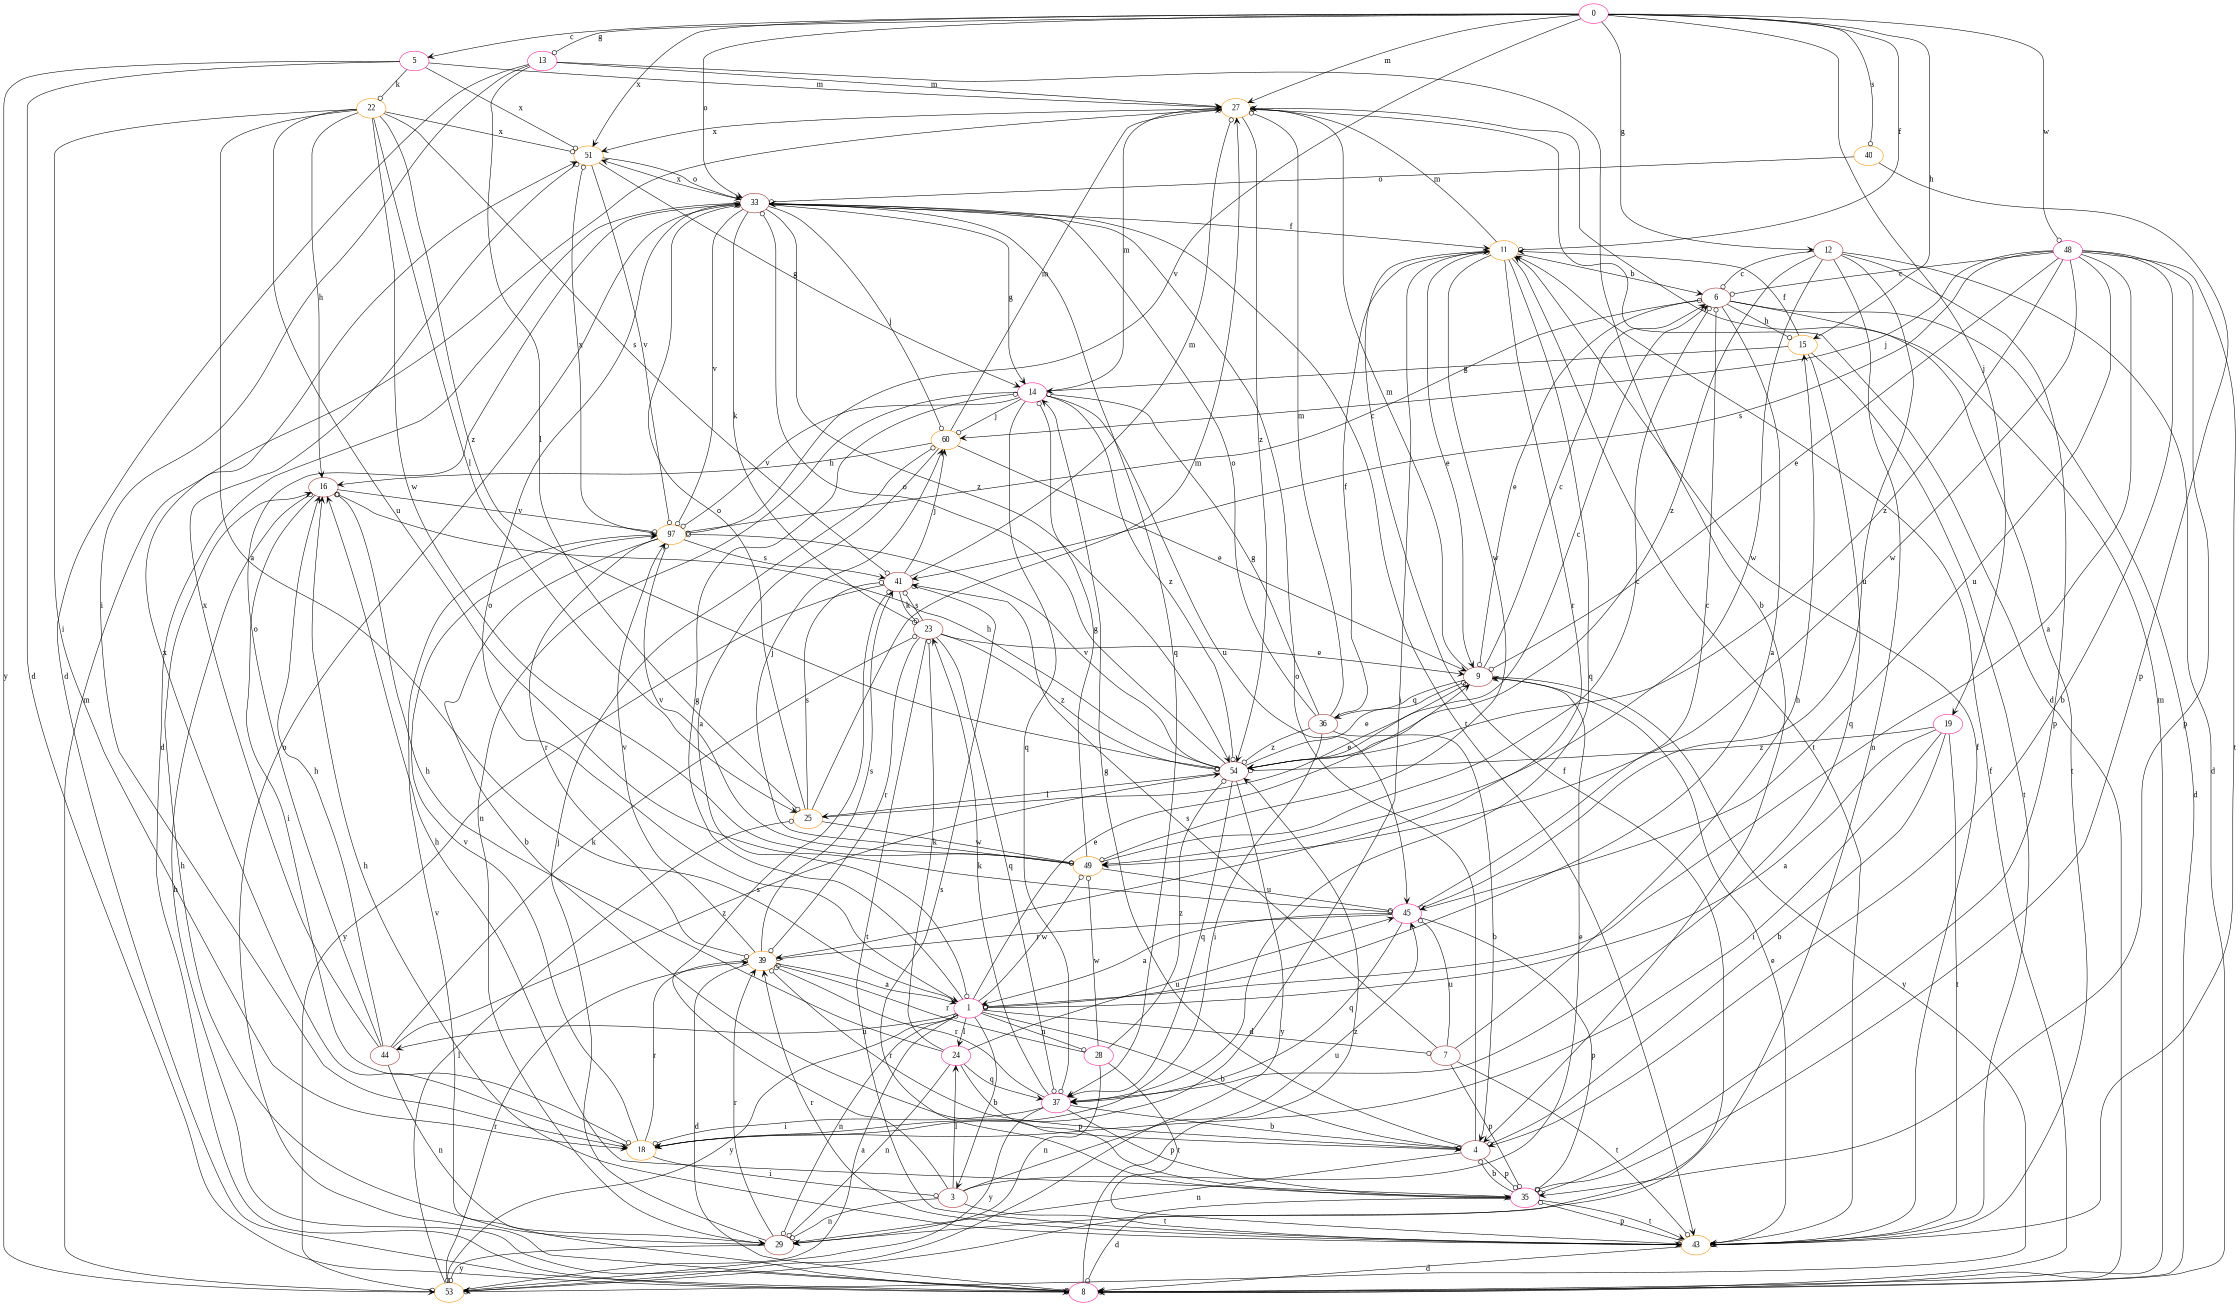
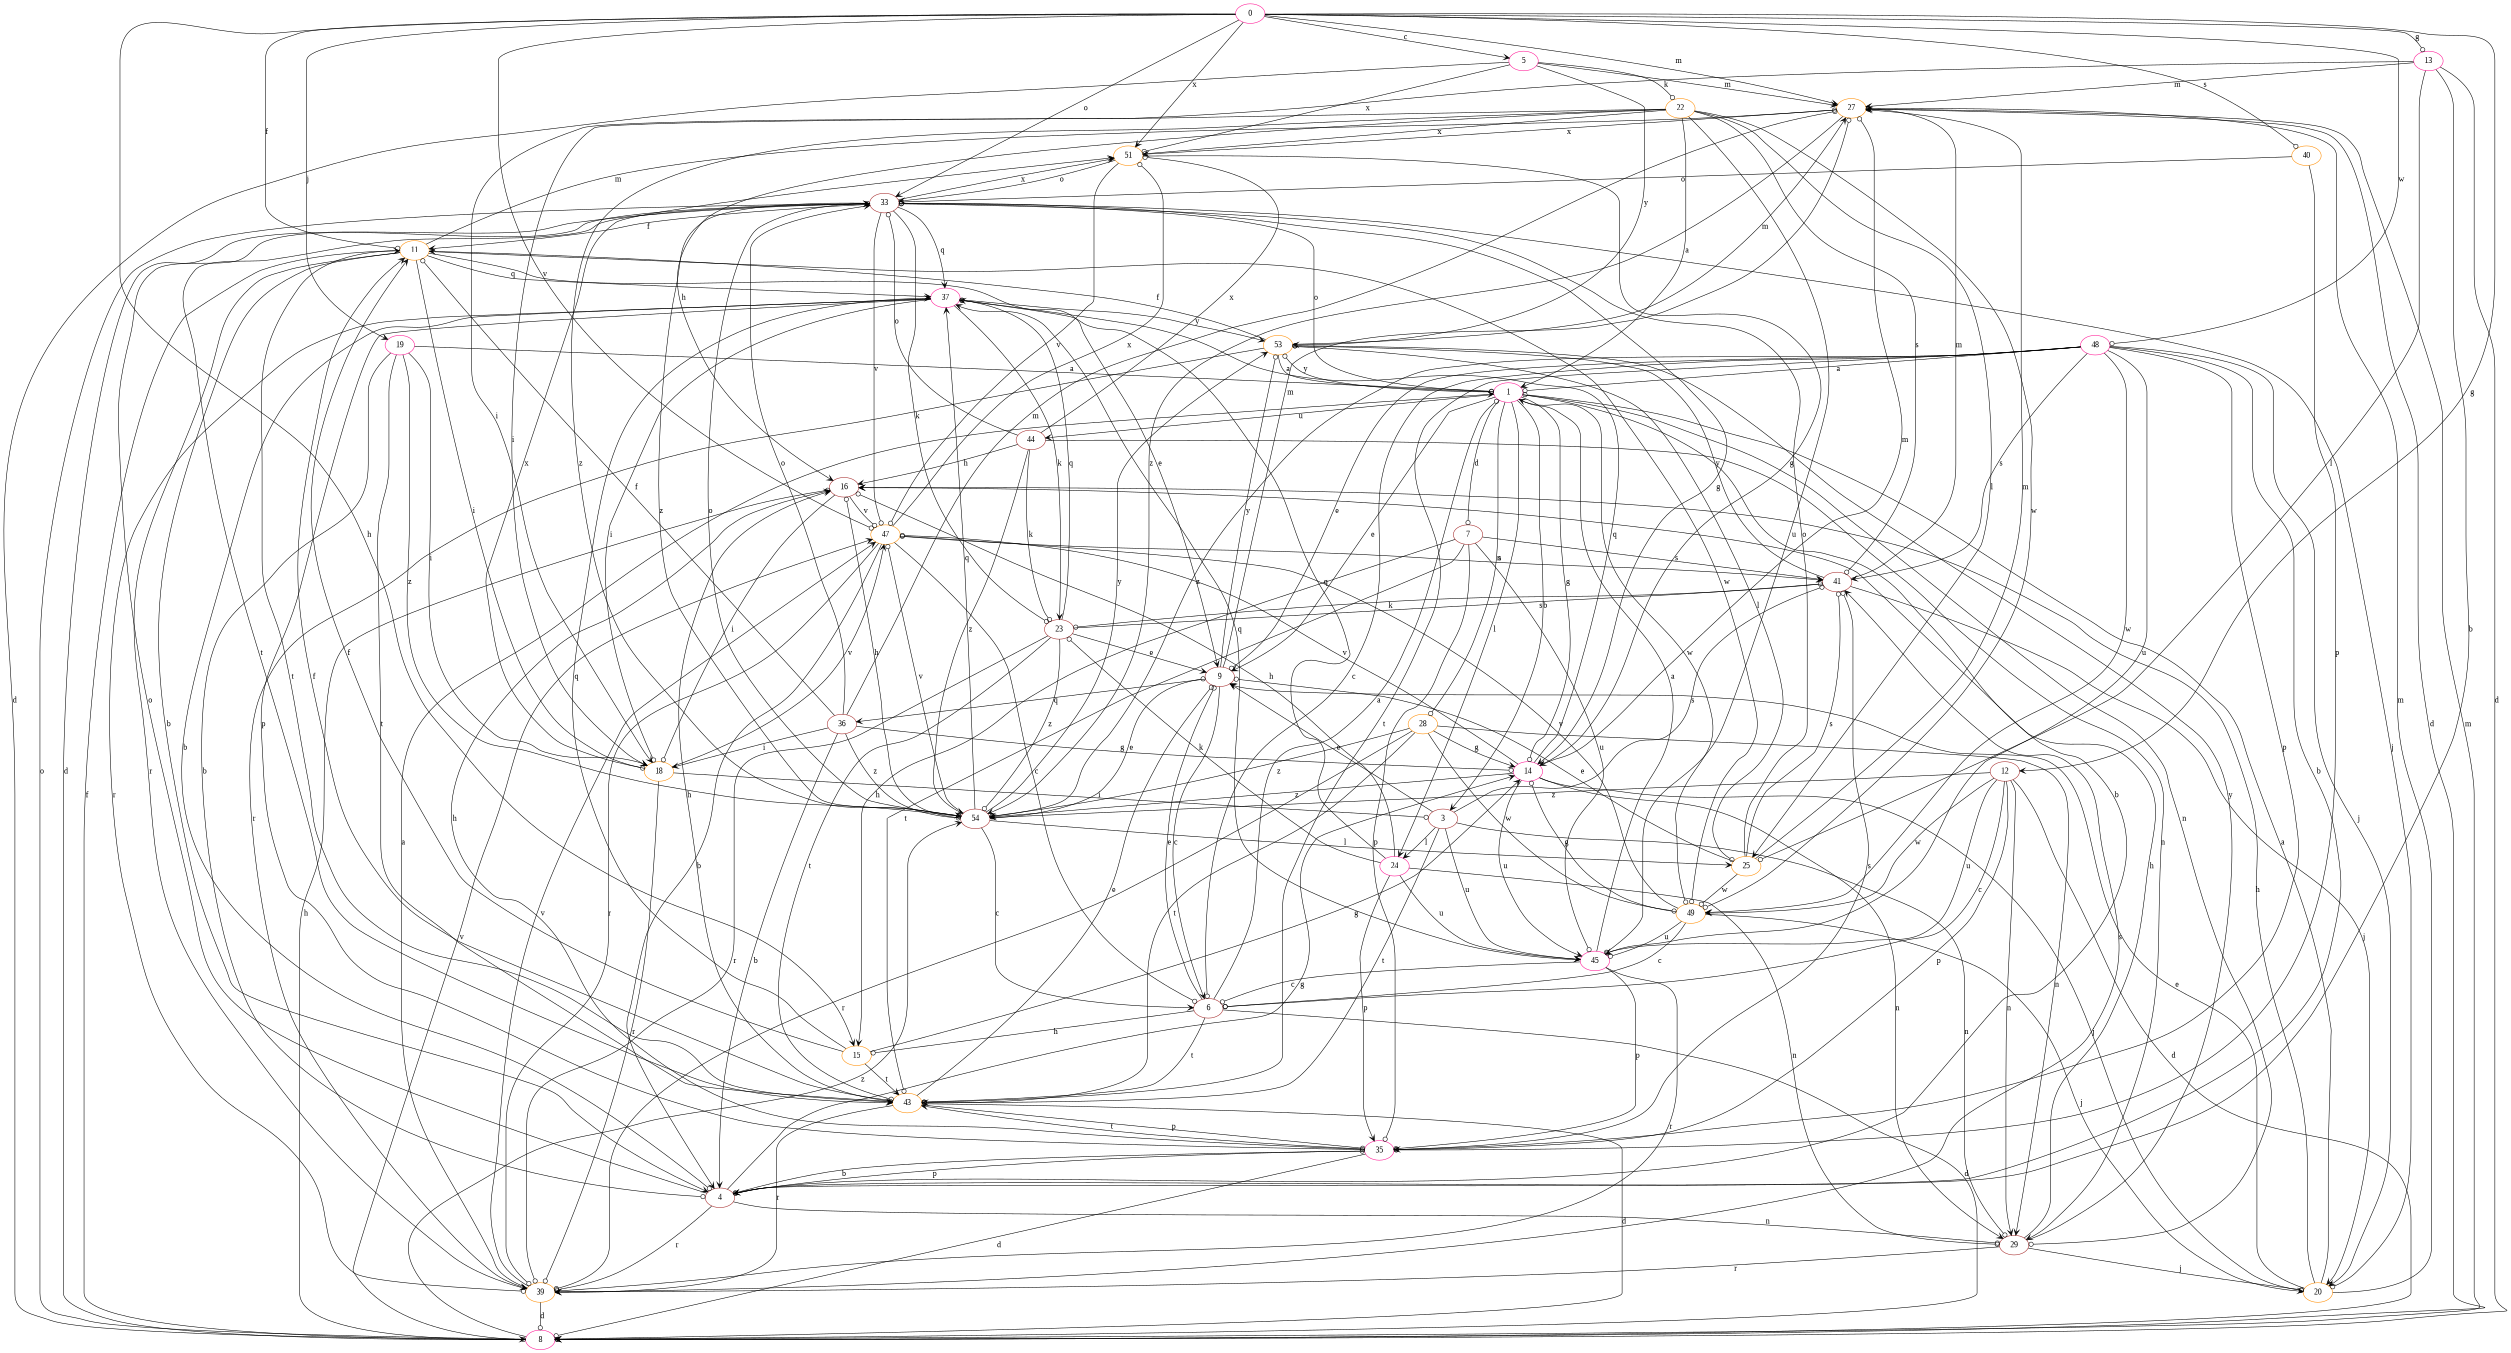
edge "11" -> "6": now "11" -> "4"
node "60": label "60" -> "20"
node "97": label "97" -> "47"
edge "28" -> "14": added, label "g"
node "28": color deeppink -> darkorange
